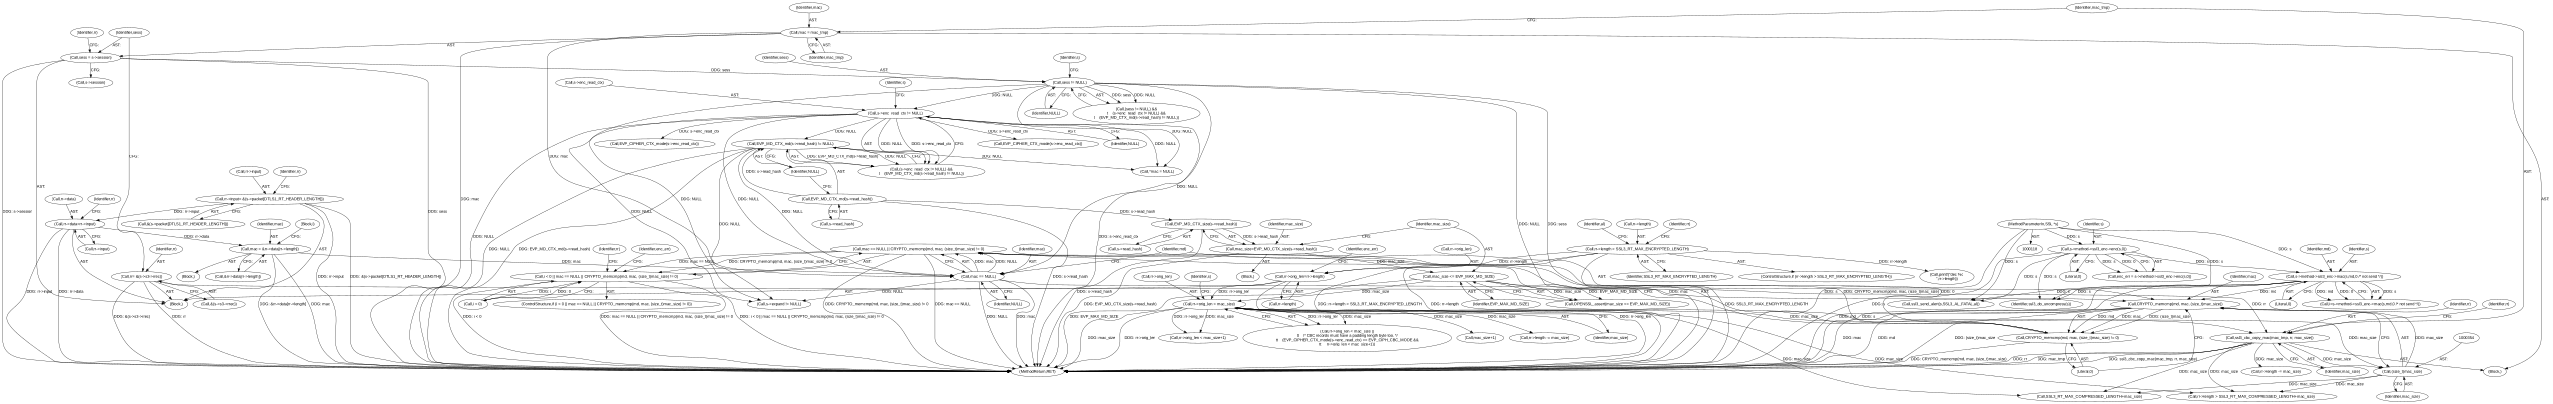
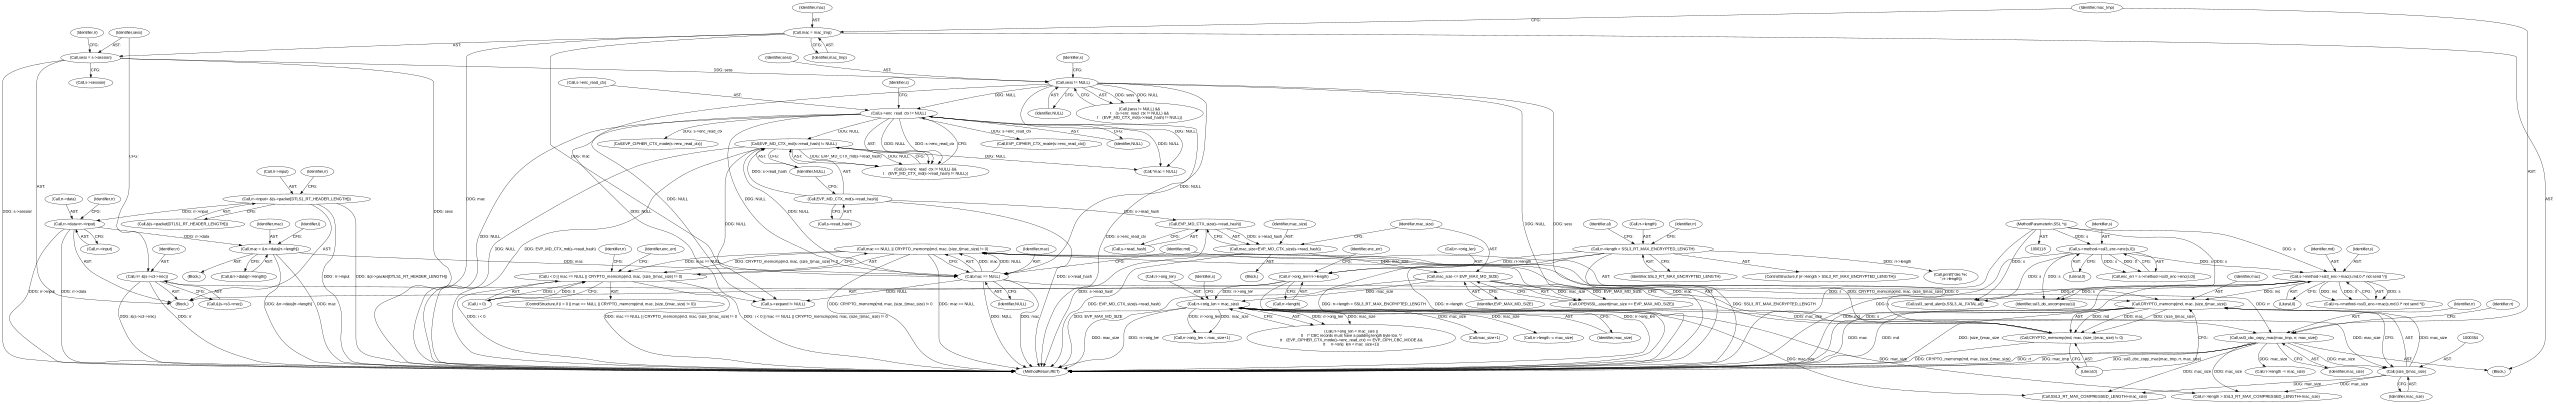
node "(Block,i)": label "(Block,i)" -> "(Identifier,i)"
